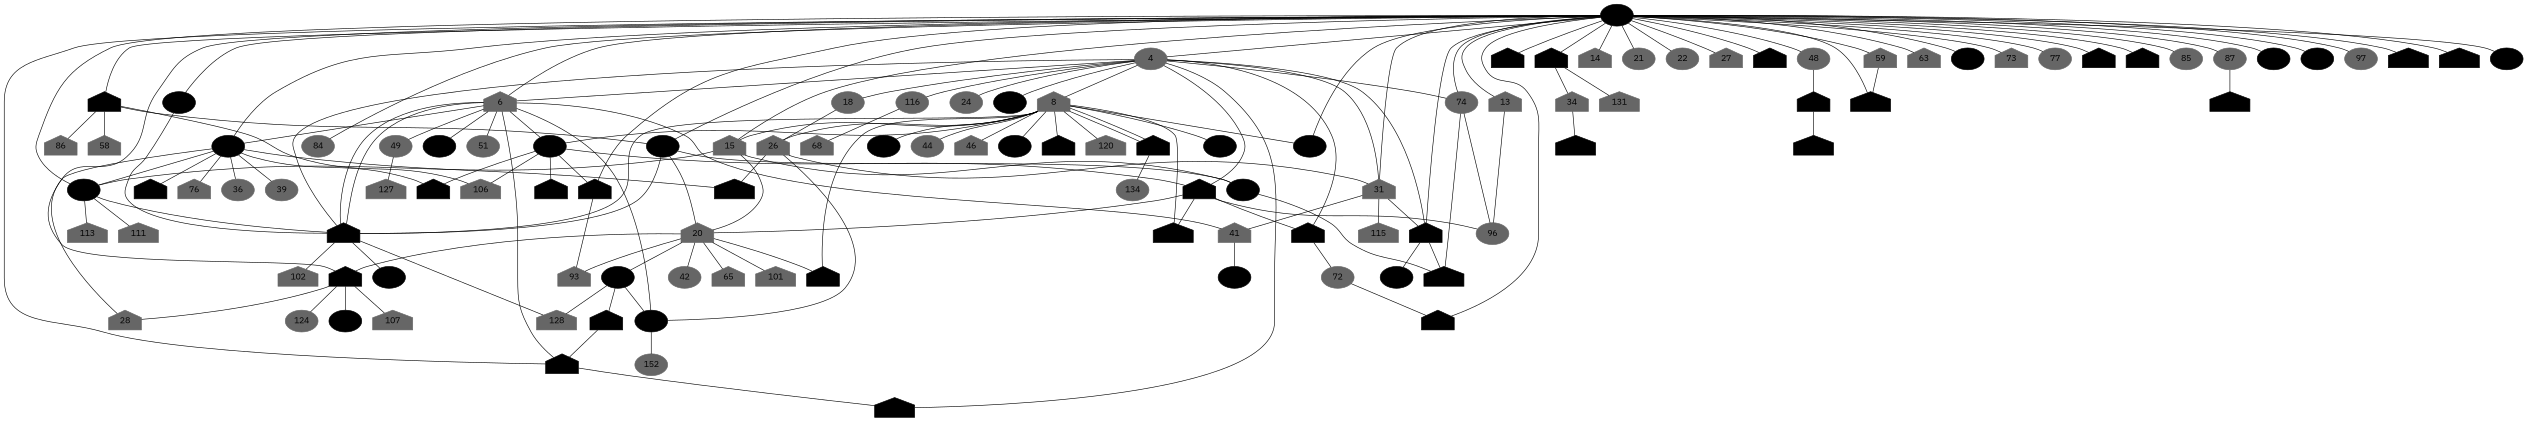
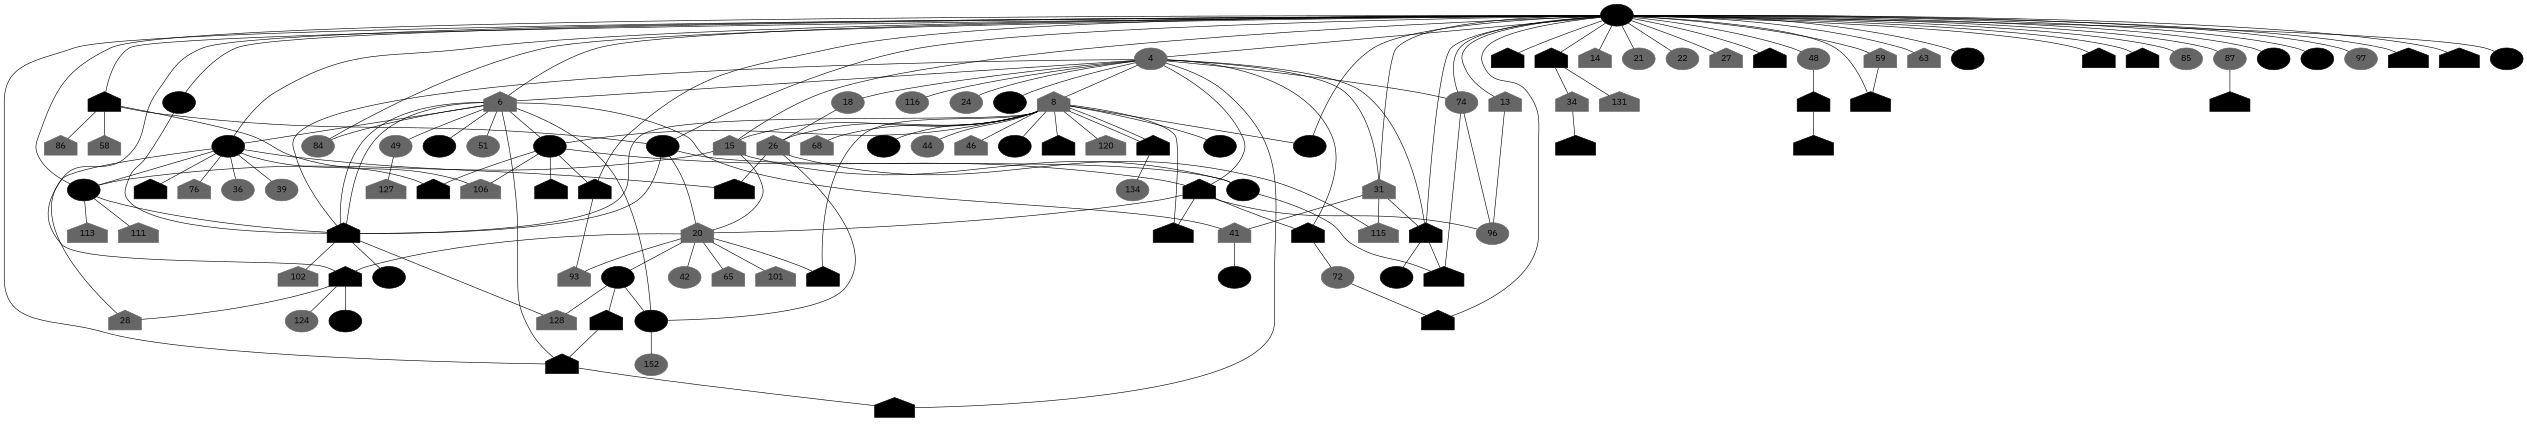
node "73": removed
node "77": removed
edge "6" -- "84": added
edge "116" -- "68": now "8" -- "68"
edge "26" -- "31": now "26" -- "115"
node "107": removed
